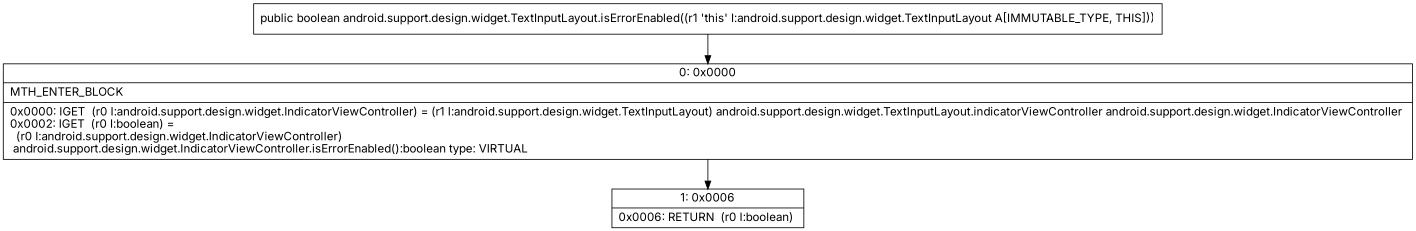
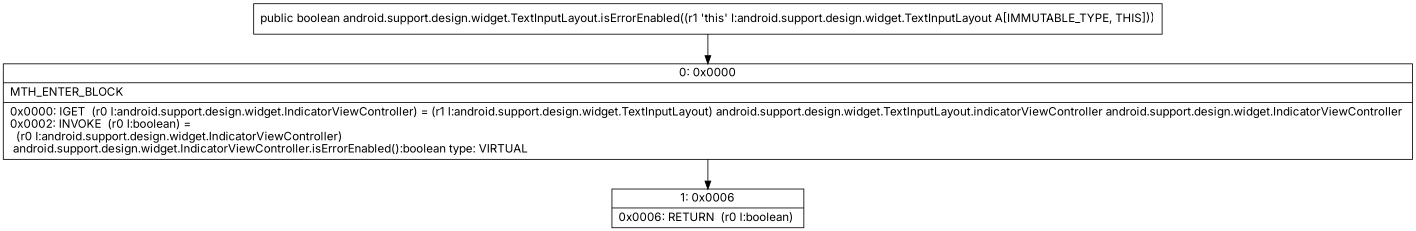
node "0: 0x0000": text "0x0002: IGET  (r0 I:boolean) =" -> "0x0002: INVOKE  (r0 I:boolean) ="
